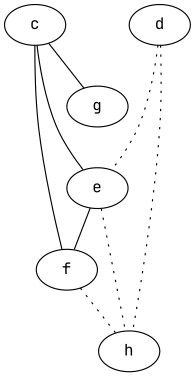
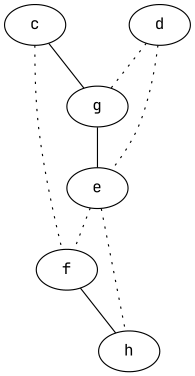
edge "c" -- "e": now "g" -- "e"
edge "c" -- "f": style solid -> dotted
edge "d" -- "h": now "d" -- "g"
edge "e" -- "f": style solid -> dotted
edge "f" -- "h": style dotted -> solid
